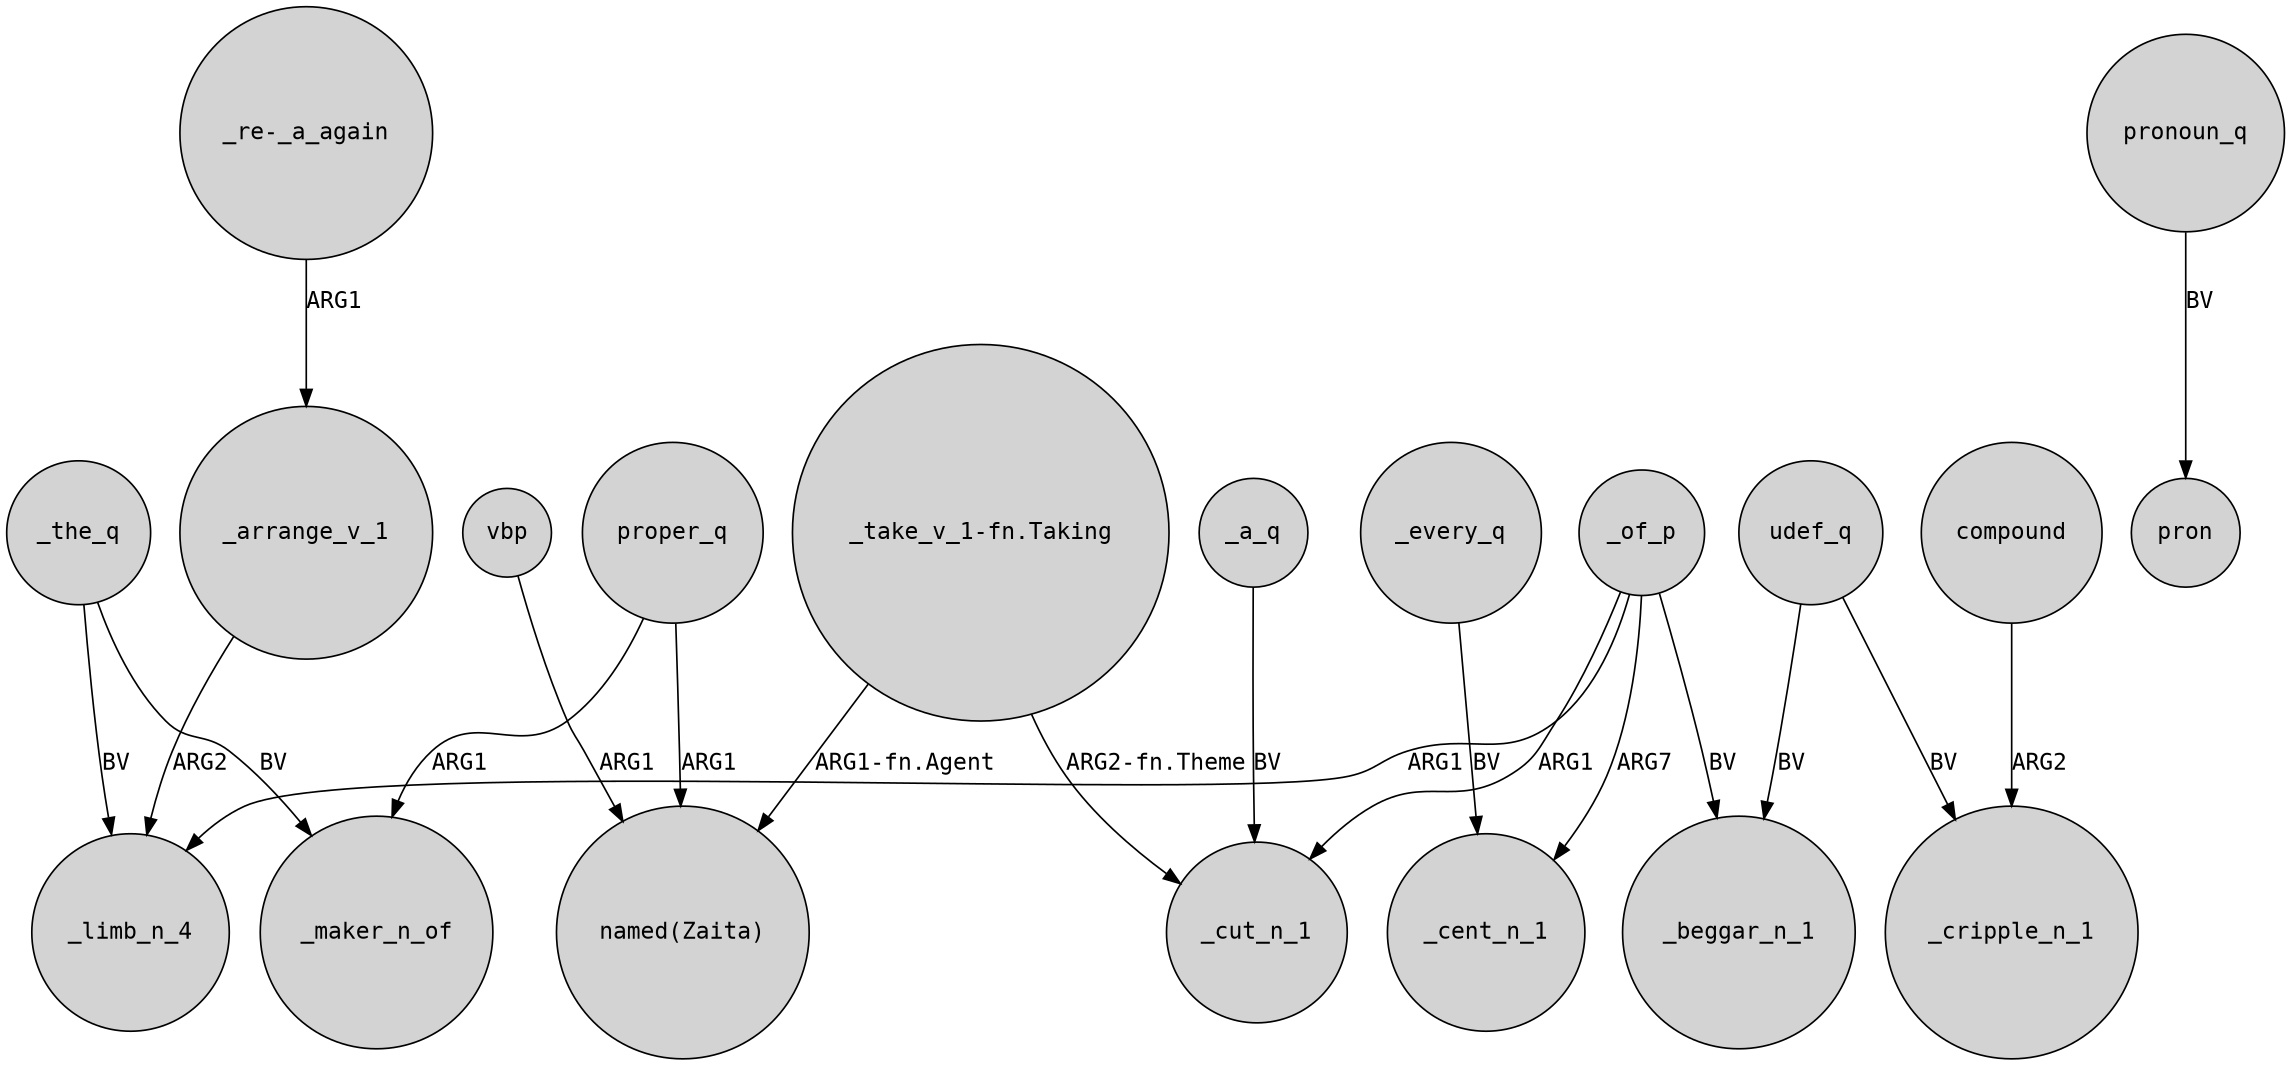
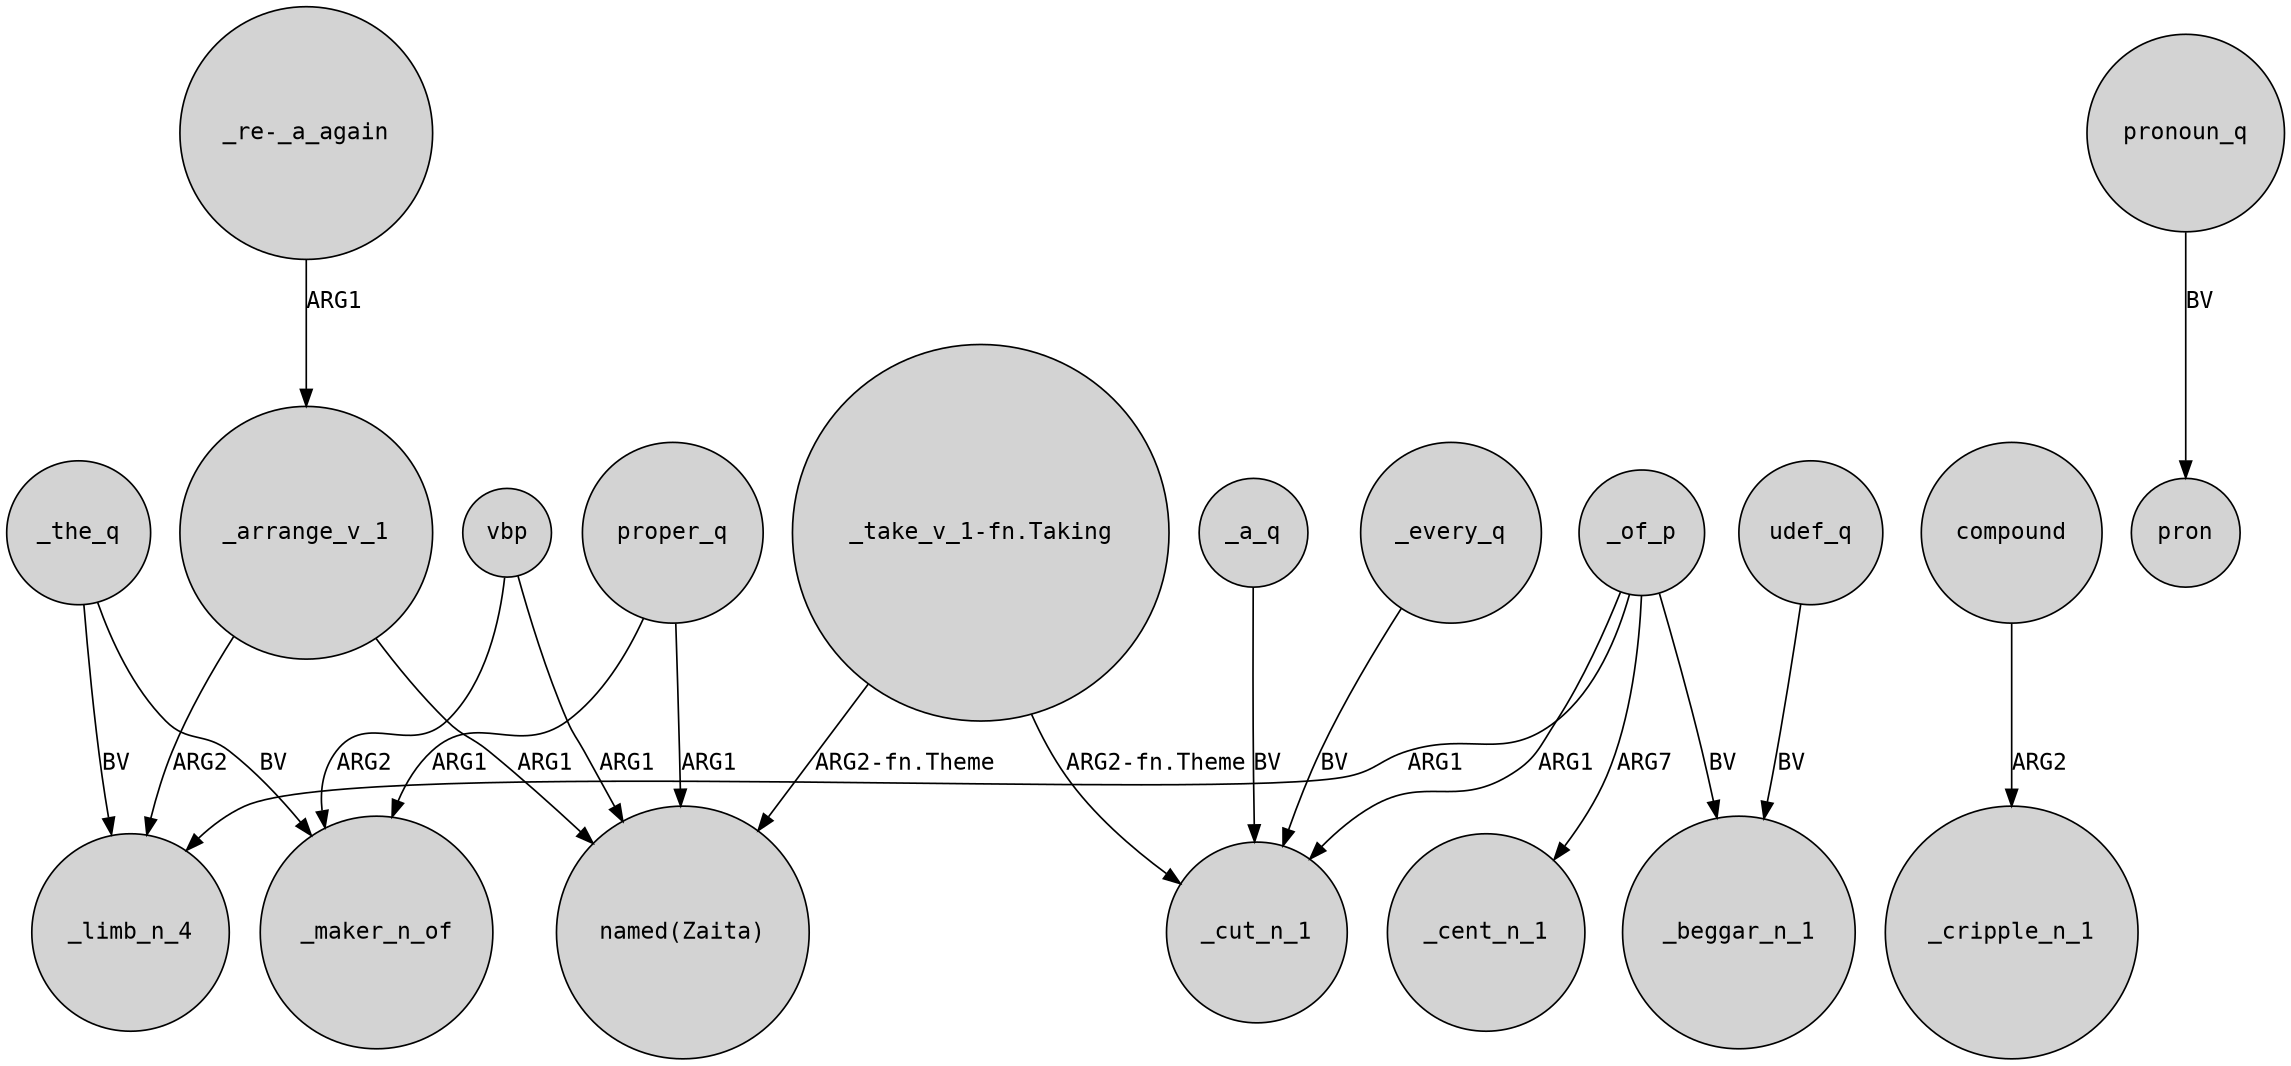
edge "udef_q" -> "_cripple_n_1": removed, label "BV"
edge "_every_q" -> "_cent_n_1": now "_every_q" -> "_cut_n_1"
edge "vbp" -> "_maker_n_of": added, label "ARG2"
edge "_arrange_v_1" -> "named(Zaita)": added, label "ARG1"
edge "_take_v_1-fn.Taking" -> "named(Zaita)": label "ARG1-fn.Agent" -> "ARG2-fn.Theme"
